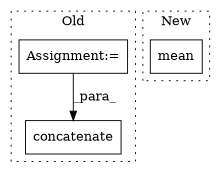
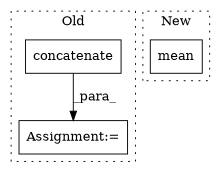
edge "Assignment:=" -> "concatenate": reversed
